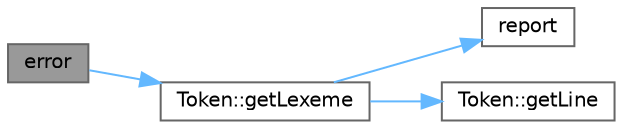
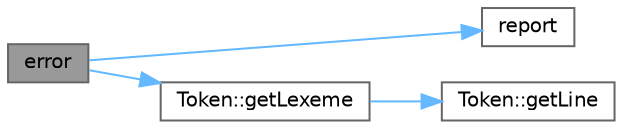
edge "Token::getLexeme" -> "report": now "error" -> "report"
